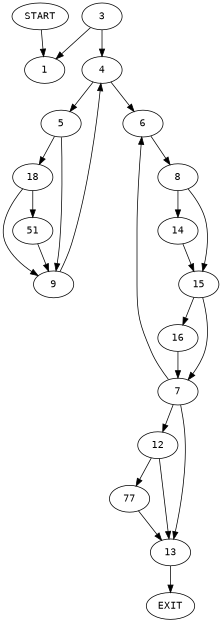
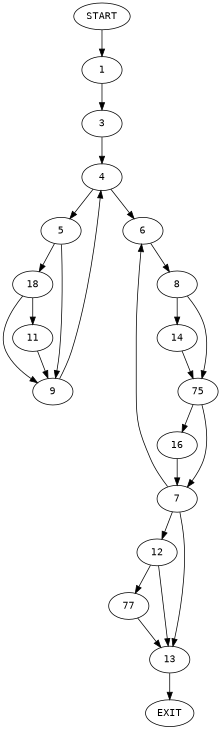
edge "3" -> "1": reversed
node "51": label "51" -> "11"
node "15": label "15" -> "75"
